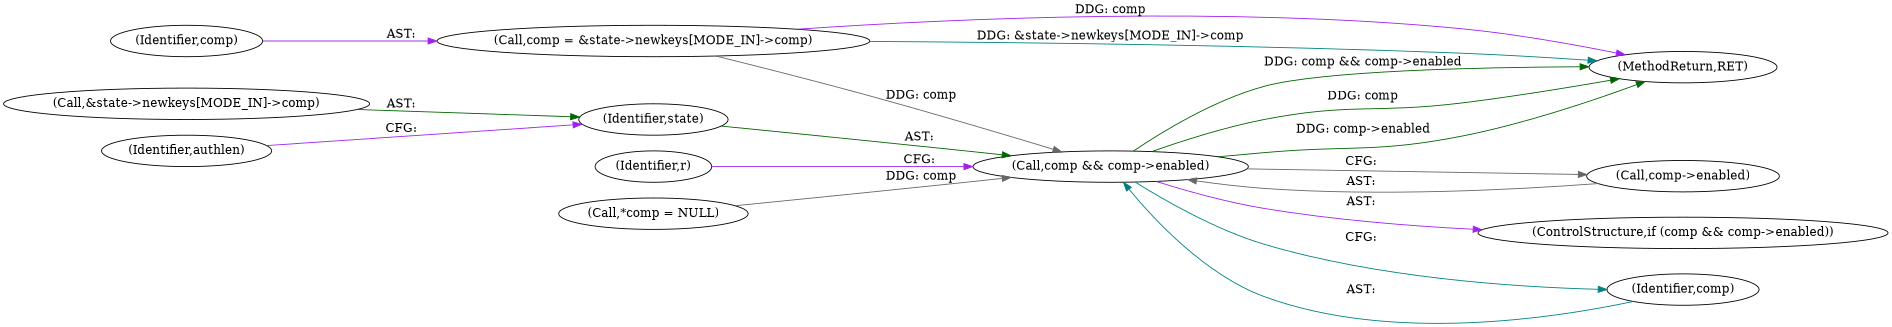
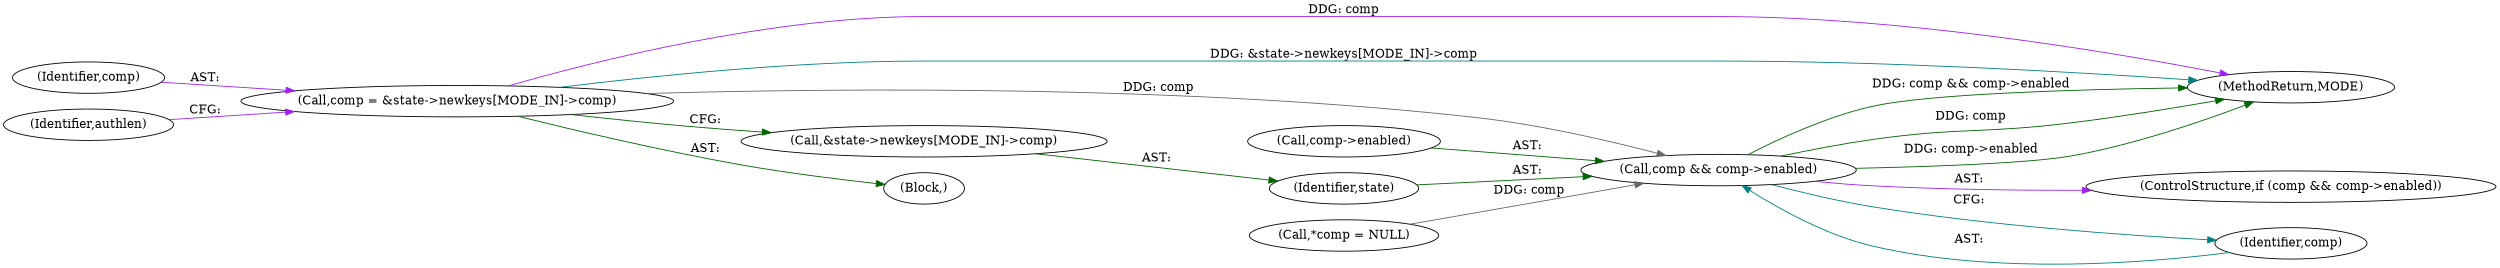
node "(MethodReturn,RET)": label "(MethodReturn,RET)" -> "(MethodReturn,MODE)"
edge "(Call,comp = &state->newkeys[MODE_IN]->comp)" -> "(Call,&state->newkeys[MODE_IN]->comp)": added, label "CFG:"
edge "(Identifier,authlen)" -> "(Identifier,state)": now "(Identifier,authlen)" -> "(Call,comp = &state->newkeys[MODE_IN]->comp)"
node "(Identifier,r)": removed
edge "(Call,comp && comp->enabled)" -> "(Call,comp->enabled)": removed, label "CFG:"
node "(Block,)": added
edge "(Call,comp->enabled)" -> "(Call,comp && comp->enabled)": color gray40 -> darkgreen
